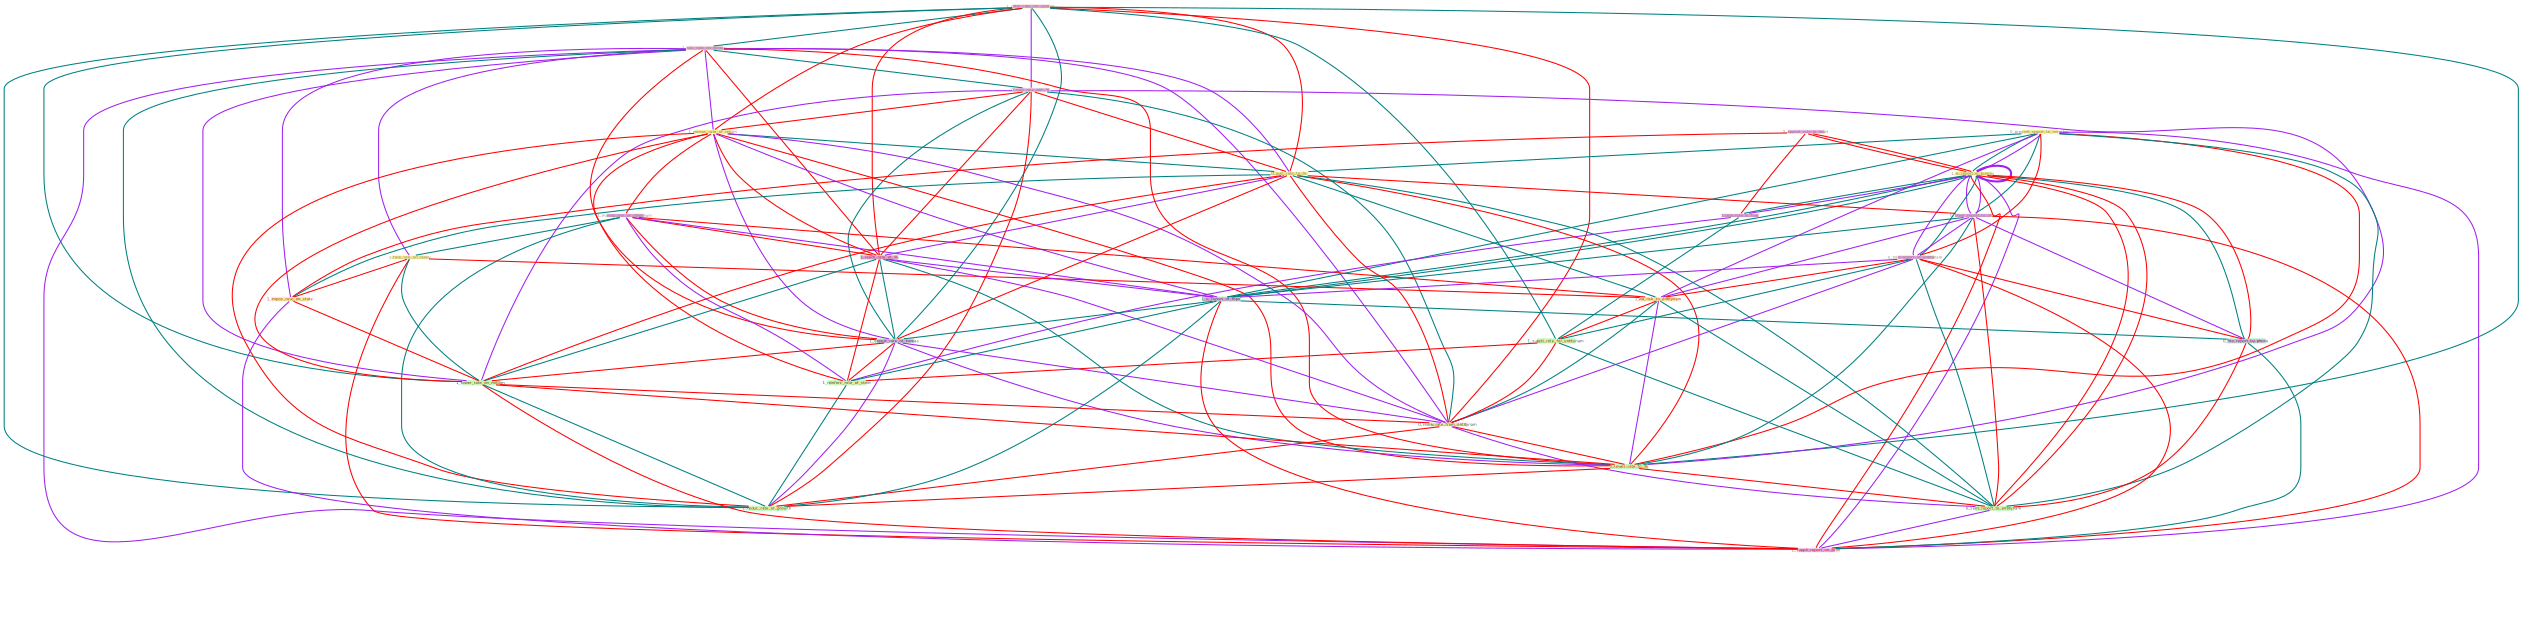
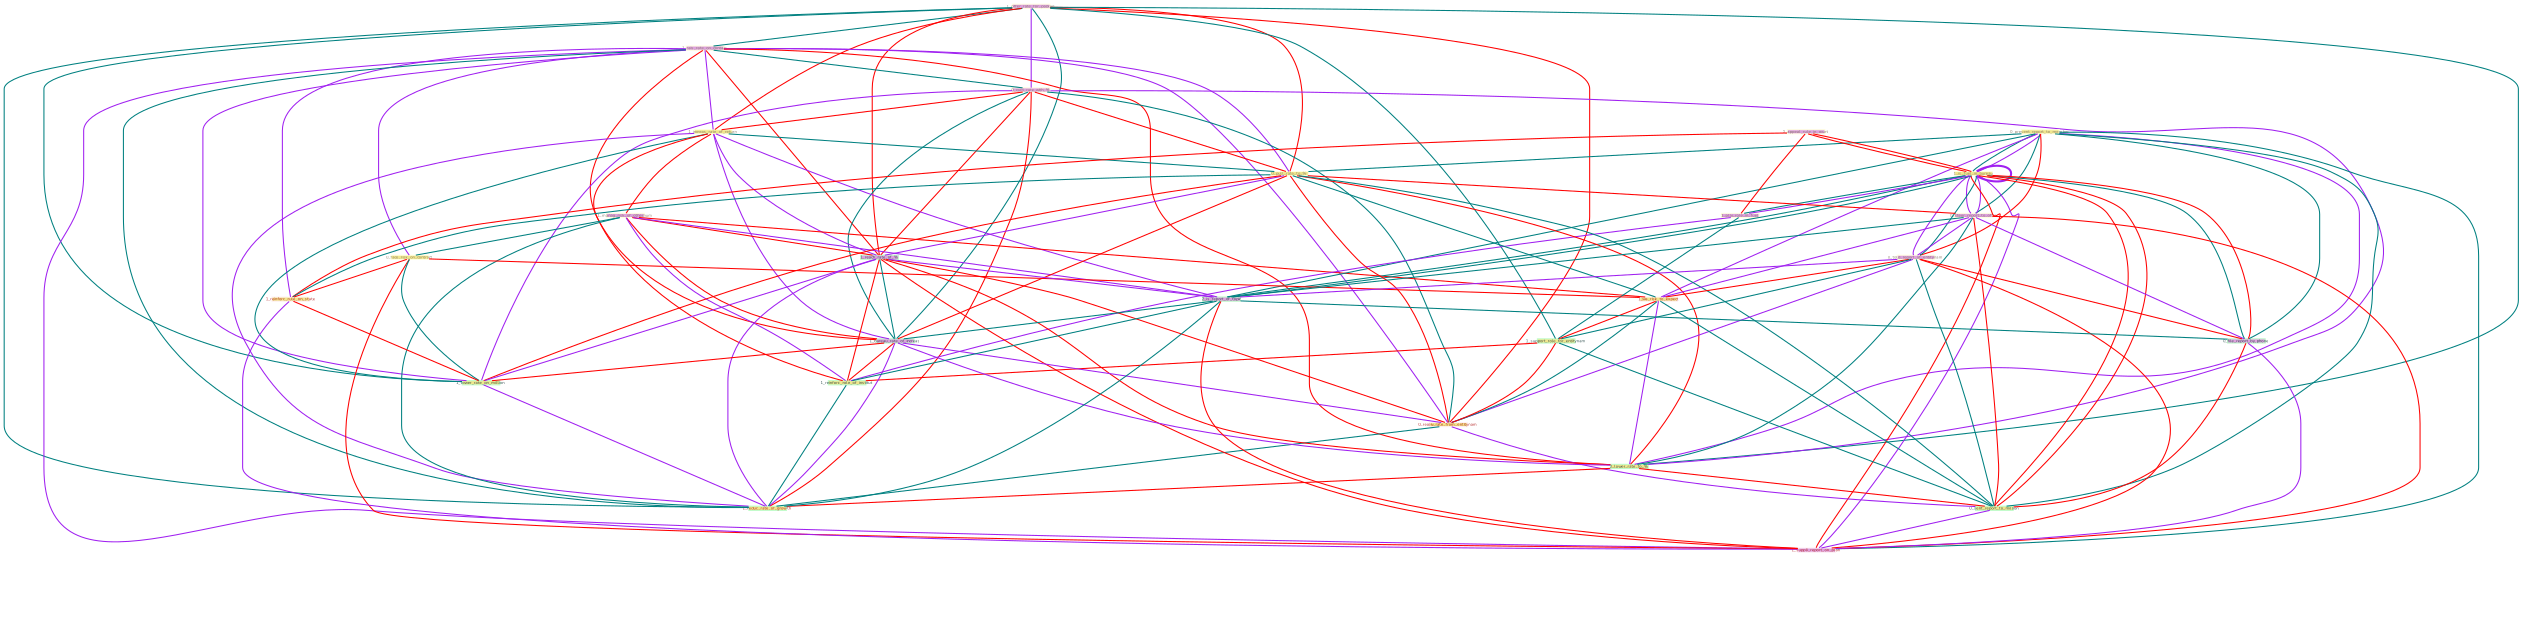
node "1_is_report_in_bureau": label "1_is_report_in_bureau" -> "1_is_fuel_in_bureau"
edge "0_present_report_to_member" -- "0_file_report_by_phone": added
edge "1_increas_rate_of_return" -- "1_reach_rate_of_%": color red -> purple
edge "1_increas_rate_of_return" -- "0_receiv_rate_from_entitynam": removed
edge "1_increas_rate_of_return" -- "1_lower_rate_on_million": color red -> teal
node "0_face_risk_on_receiv": label "0_face_risk_on_receiv" -> "0_face_risk_on_contract"
node "1_reach_rate_of_%": fontcolor #b22222 -> #2f4f4f
edge "1_increas_rate_of_return" -- "0_lower_rate_to_%": removed
node "1_impos_rule_on_state": label "1_impos_rule_on_state" -> "1_reinforc_rule_on_state"
node "1_is_report_of_topic": label "1_is_report_of_topic" -> "2_is_report_of_topic"
node "1_wa_risk_to_entitynam": label "1_wa_risk_to_entitynam" -> "1_wa_risk_to_expect"
edge "1_increas_rate_of_return" -- "1_reduc_rate_of_growth": color red -> purple
edge "1_reach_rate_of_%" -- "1_lower_rate_on_million": color teal -> purple
edge "1_reach_rate_of_%" -- "0_receiv_rate_from_entitynam": color purple -> red
node "1_expect_rate_of_increas": label "1_expect_rate_of_increas" -> "1_bureau_rate_of_increas"
node "1_suppli_role_for_entitynam": label "1_suppli_role_for_entitynam" -> "1_support_role_for_entitynam"
edge "1_reach_rate_of_%" -- "1_reduc_rate_of_growth": added
edge "0_present_report_to_member" -- "0_lower_rate_to_%": color red -> purple
node "1_reinforc_role_of_steer": label "1_reinforc_role_of_steer" -> "1_reinforc_role_of_institut"
edge "1_reach_rate_of_%" -- "0_lower_rate_to_%": color teal -> red
edge "1_lower_rate_on_million" -- "0_receiv_rate_from_entitynam": removed
edge "1_lower_rate_on_million" -- "0_lower_rate_to_%": removed
node "0_receiv_rate_from_entitynam": fontcolor #2f4f4f -> #b22222
edge "1_lower_rate_on_million" -- "1_reduc_rate_of_growth": color teal -> purple
edge "0_receiv_rate_from_entitynam" -- "0_lower_rate_to_%": removed
edge "0_present_report_to_member" -- "1_suppli_report_on_plan": color purple -> teal
edge "0_receiv_rate_from_entitynam" -- "1_reduc_rate_of_growth": color red -> teal
node "0_lower_rate_to_%": fontcolor #b22222 -> #2f4f4f
node "1_reduc_rate_of_growth": fontcolor #2f4f4f -> #b22222
node "0_sent_report_to_entitynam": label "0_sent_report_to_entitynam" -> "0_sent_report_to_million"
edge "0_file_report_by_phone" -- "1_suppli_report_on_plan": color teal -> purple
edge "1_lower_rate_on_million" -- "1_suppli_report_on_plan": now "1_reach_rate_of_%" -- "1_suppli_report_on_plan"
